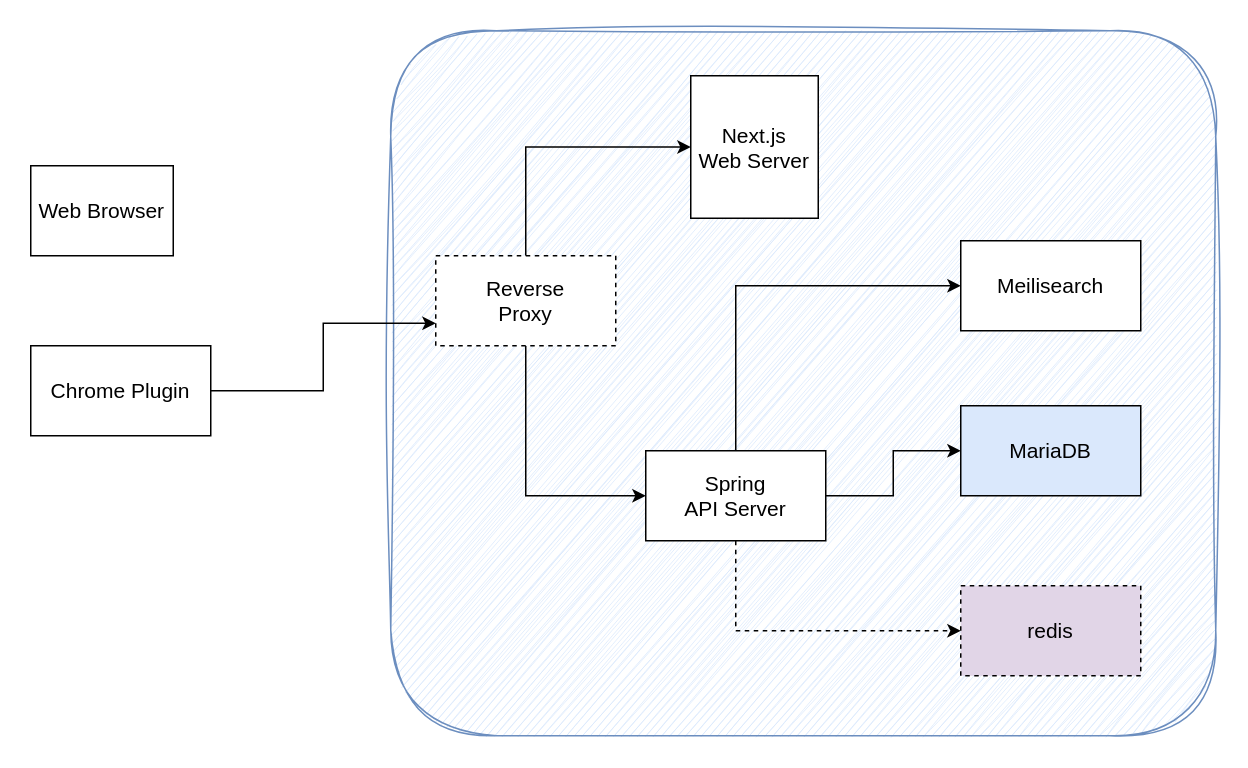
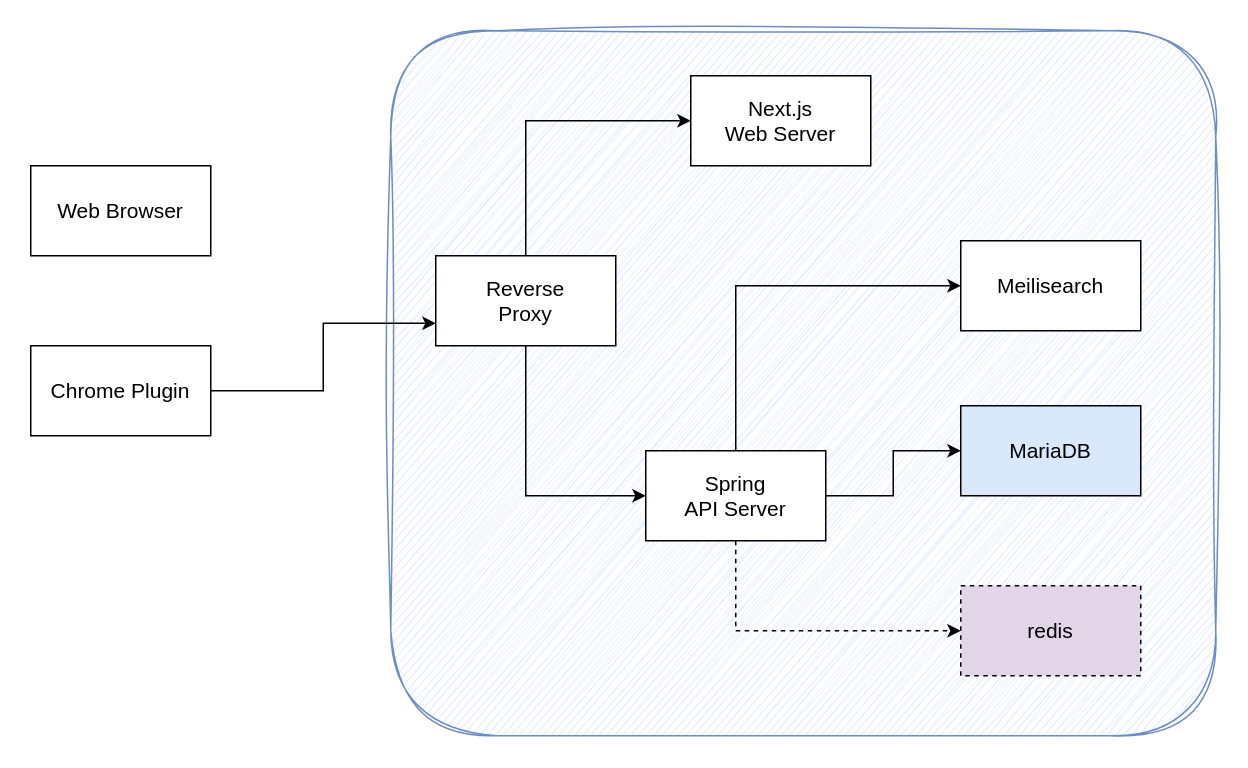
node "Next.js Web Server": size 128x143 -> 180x90
node "Web Browser": size 143x90 -> 180x90
node "Reverse Proxy": style dashed -> solid
